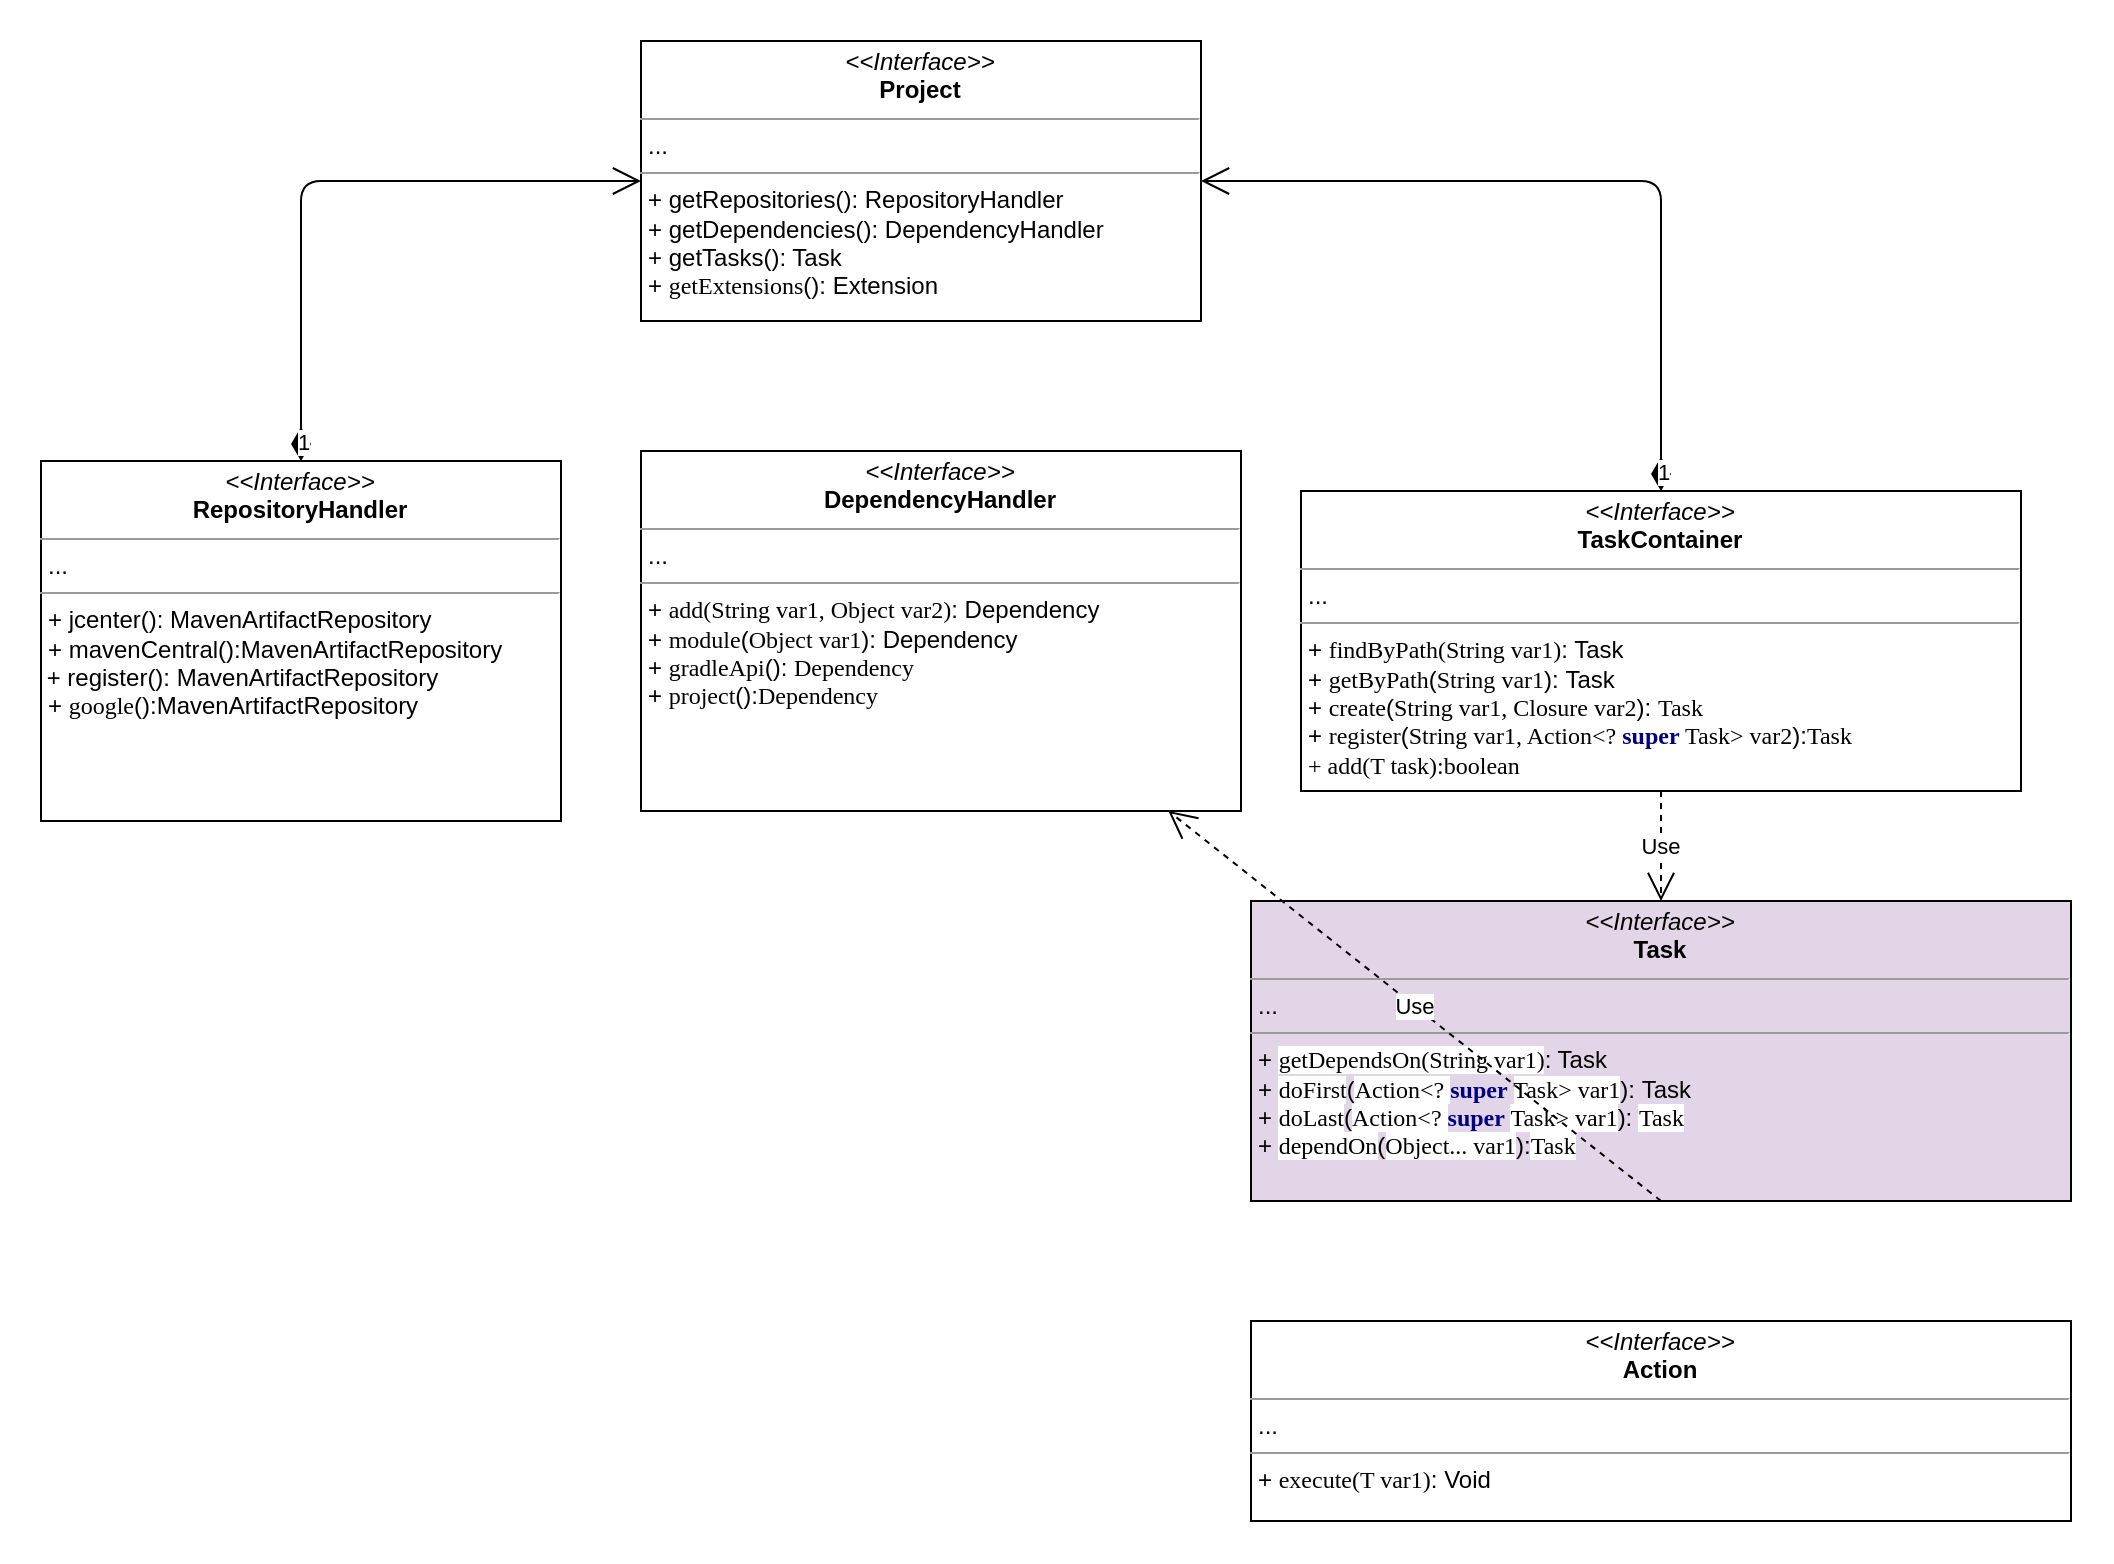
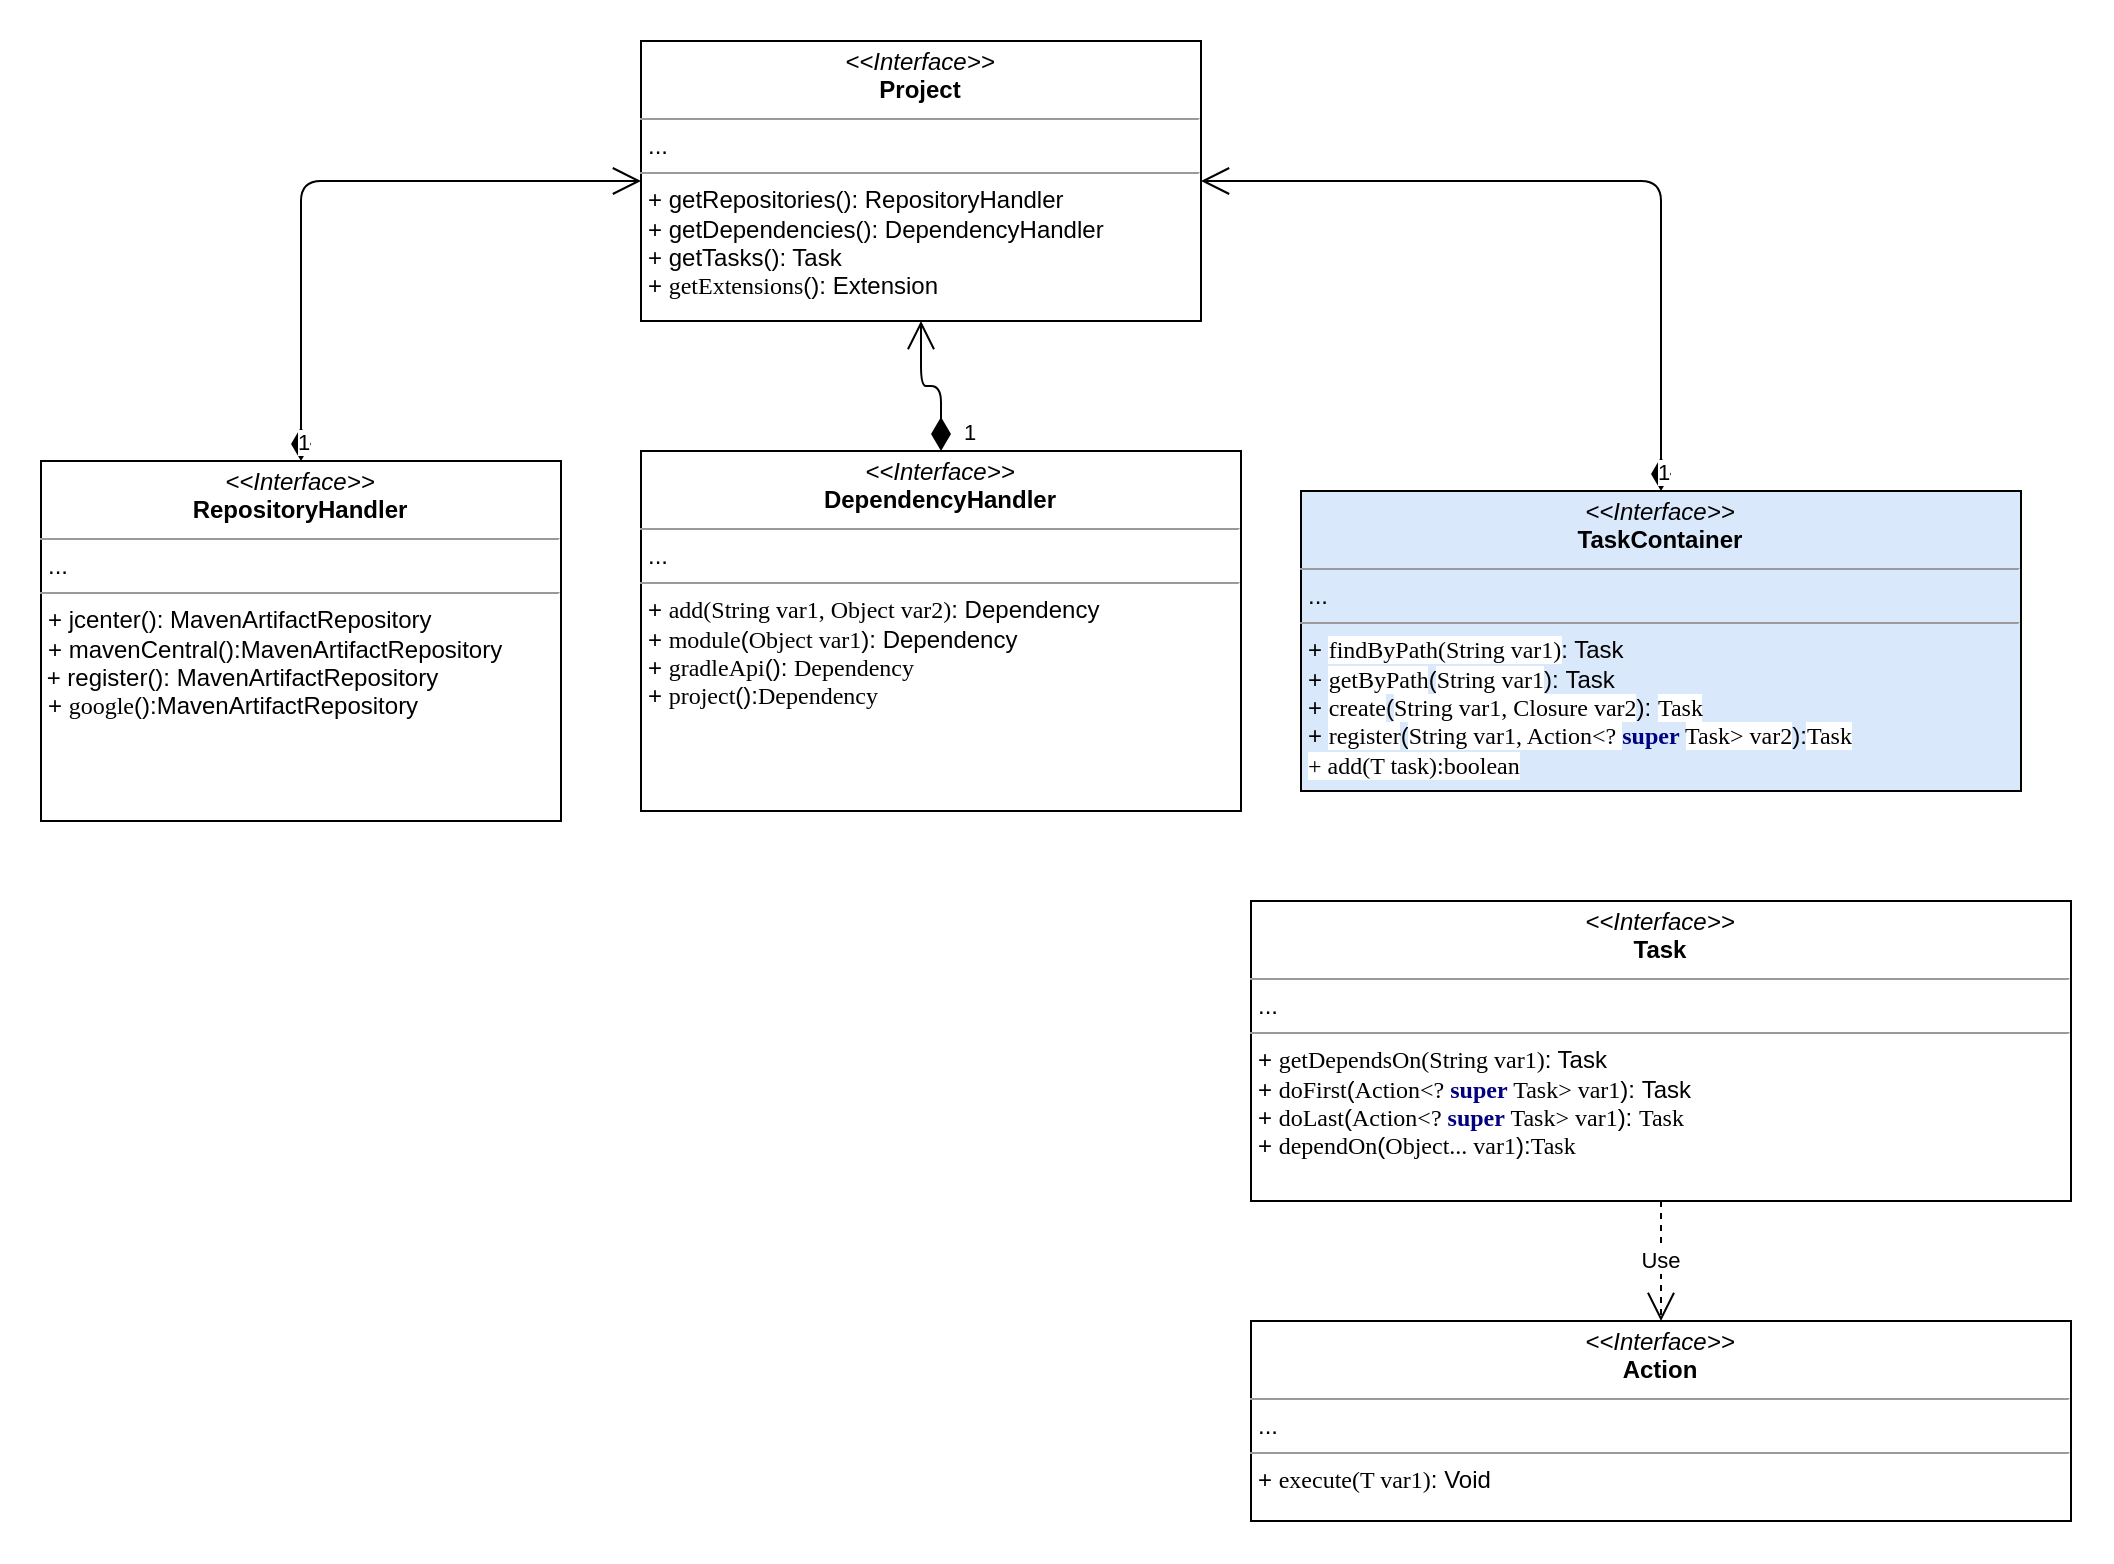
edge "<<Interface>> Project ... + getRepositories(): RepositoryHandler + getDependencies(): DependencyHandler + getTasks(): Task + getExtensions(): Extension" -- "<<Interface>> DependencyHandler ... + add(String var1, Object var2): Dependency + module(Object var1): Dependency + gradleApi(): Dependency + project():Dependency": added, label "1"
node "<<Interface>> TaskContainer ... + findByPath(String var1): Task + getByPath(String var1): Task + create(String var1, Closure var2): Task + register(String var1, Action<? super Task> var2):Task + add(T task):boolean": fillcolor #ffffff -> #dae8fc
edge "<<Interface>> TaskContainer ... + findByPath(String var1): Task + getByPath(String var1): Task + create(String var1, Closure var2): Task + register(String var1, Action<? super Task> var2):Task + add(T task):boolean" -> "<<Interface>> Task ... + getDependsOn(String var1): Task + doFirst(Action<? super Task> var1): Task + doLast(Action<? super Task> var1): Task + dependOn(Object... var1):Task": removed, label "Use"
node "<<Interface>> Task ... + getDependsOn(String var1): Task + doFirst(Action<? super Task> var1): Task + doLast(Action<? super Task> var1): Task + dependOn(Object... var1):Task": fillcolor #e1d5e7 -> #ffffff
edge "<<Interface>> Task ... + getDependsOn(String var1): Task + doFirst(Action<? super Task> var1): Task + doLast(Action<? super Task> var1): Task + dependOn(Object... var1):Task" -> "<<Interface>> DependencyHandler ... + add(String var1, Object var2): Dependency + module(Object var1): Dependency + gradleApi(): Dependency + project():Dependency": now "<<Interface>> Task ... + getDependsOn(String var1): Task + doFirst(Action<? super Task> var1): Task + doLast(Action<? super Task> var1): Task + dependOn(Object... var1):Task" -> "<<Interface>> Action ... + execute(T var1): Void"
